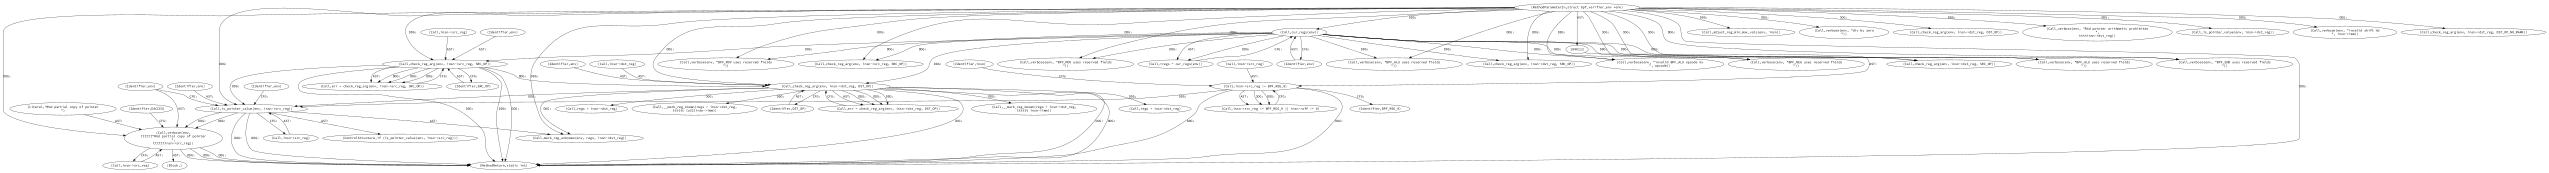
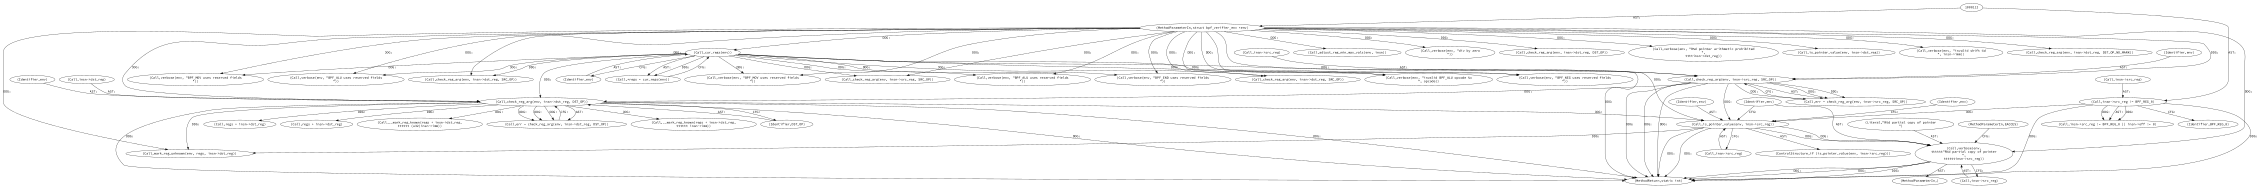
edge "(MethodParameterIn,struct bpf_verifier_env *env)" -> "1000112": reversed
node "(Identifier,insn)": removed
node "(Identifier,SRC_OP)": removed
edge "(Call,insn->src_reg != BPF_REG_0 || insn->off != 0)" -> "(Call,insn->src_reg != BPF_REG_0)": removed, label "CFG:"
node "(Identifier,EACCES)": label "(Identifier,EACCES)" -> "(MethodParameterIn,EACCES)"
edge "(Call,is_pointer_value(env, insn->src_reg))" -> "(Call,mark_reg_unknown(env, regs, insn->dst_reg))": label "AST: " -> "DDG: "
node "(Block,)": label "(Block,)" -> "(MethodParameterIn,)"
